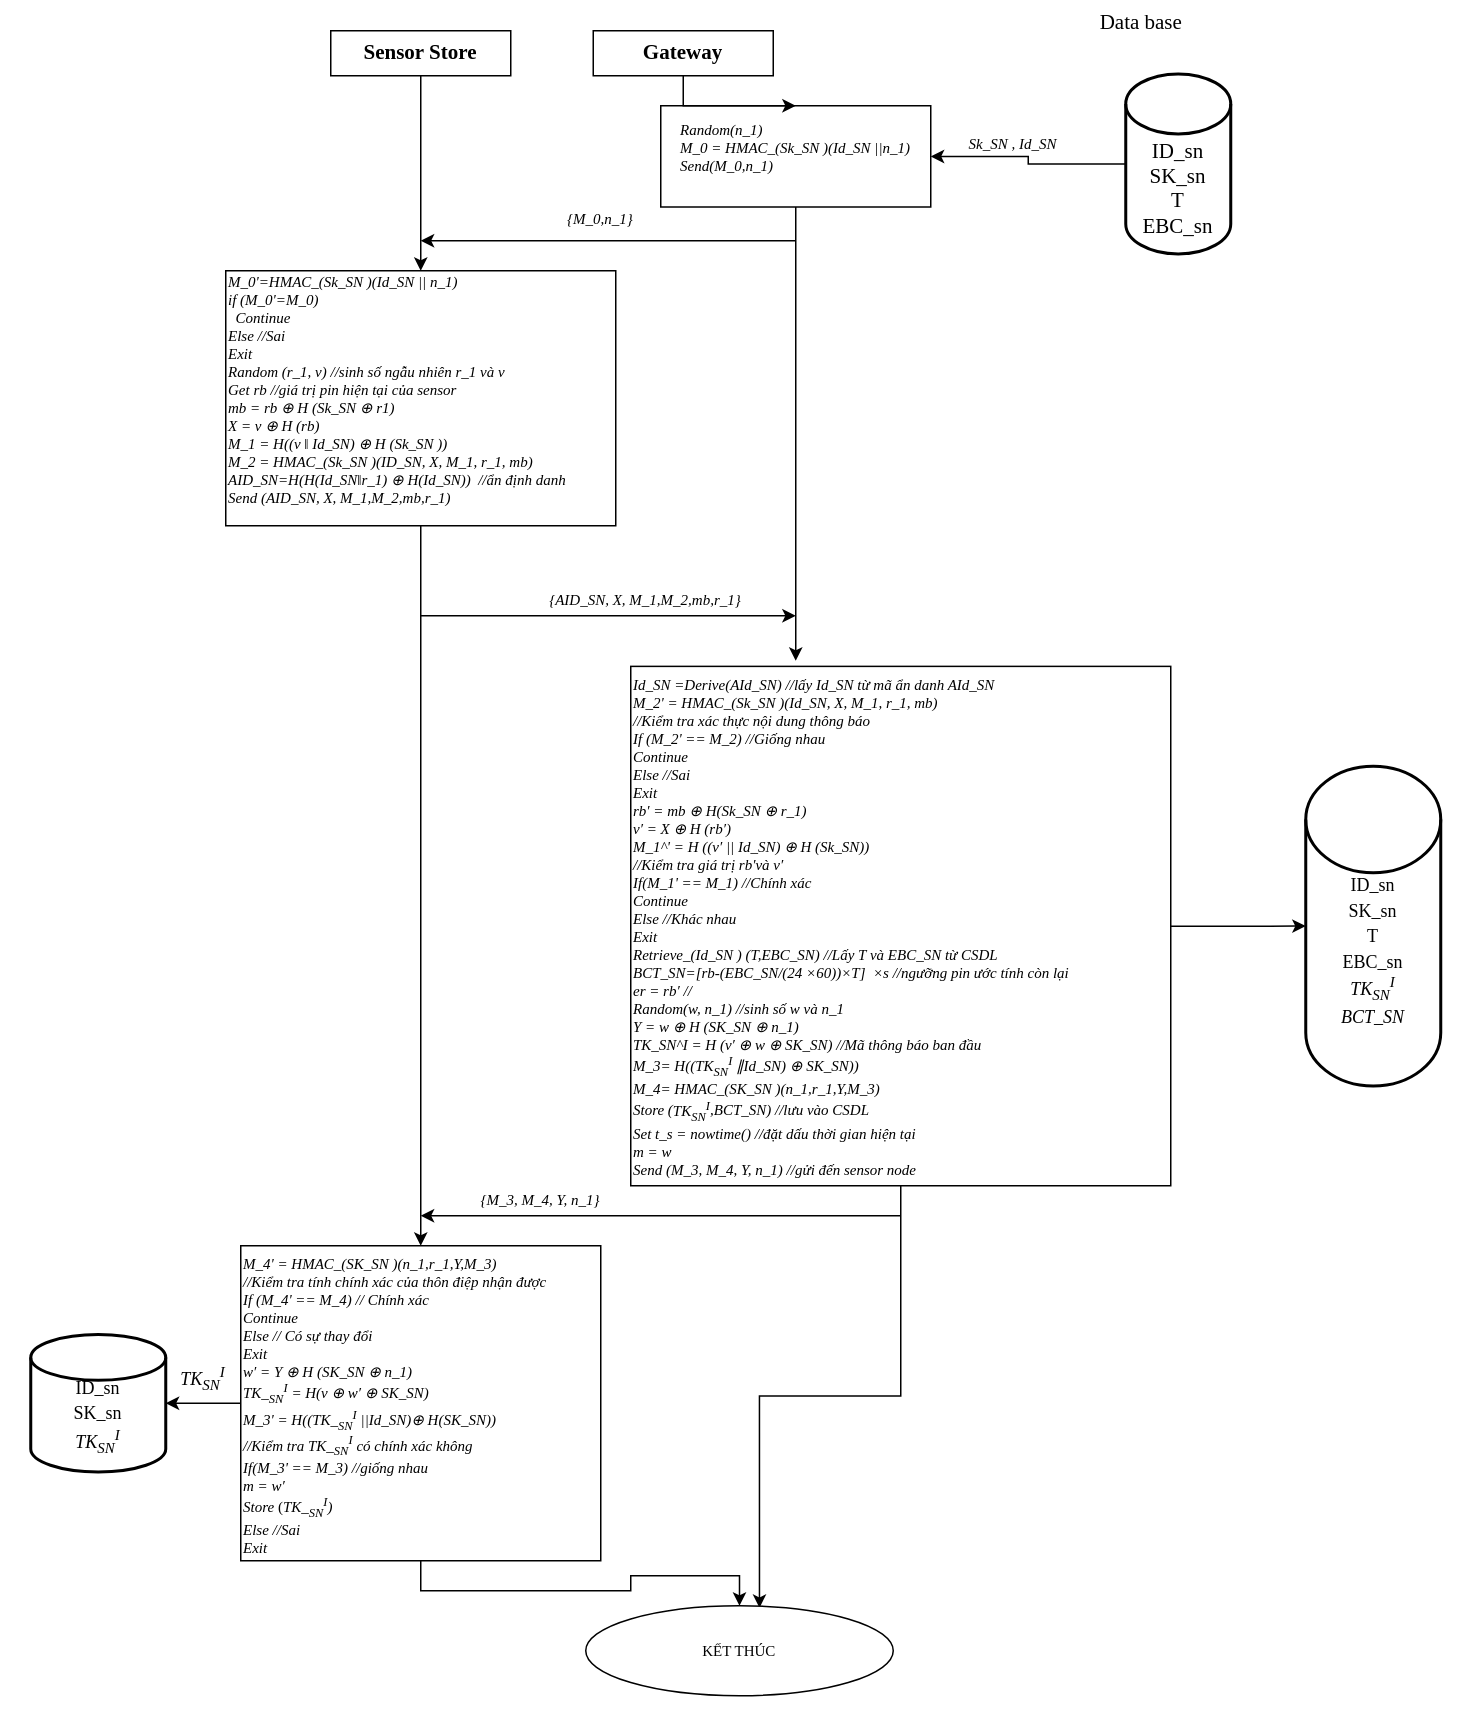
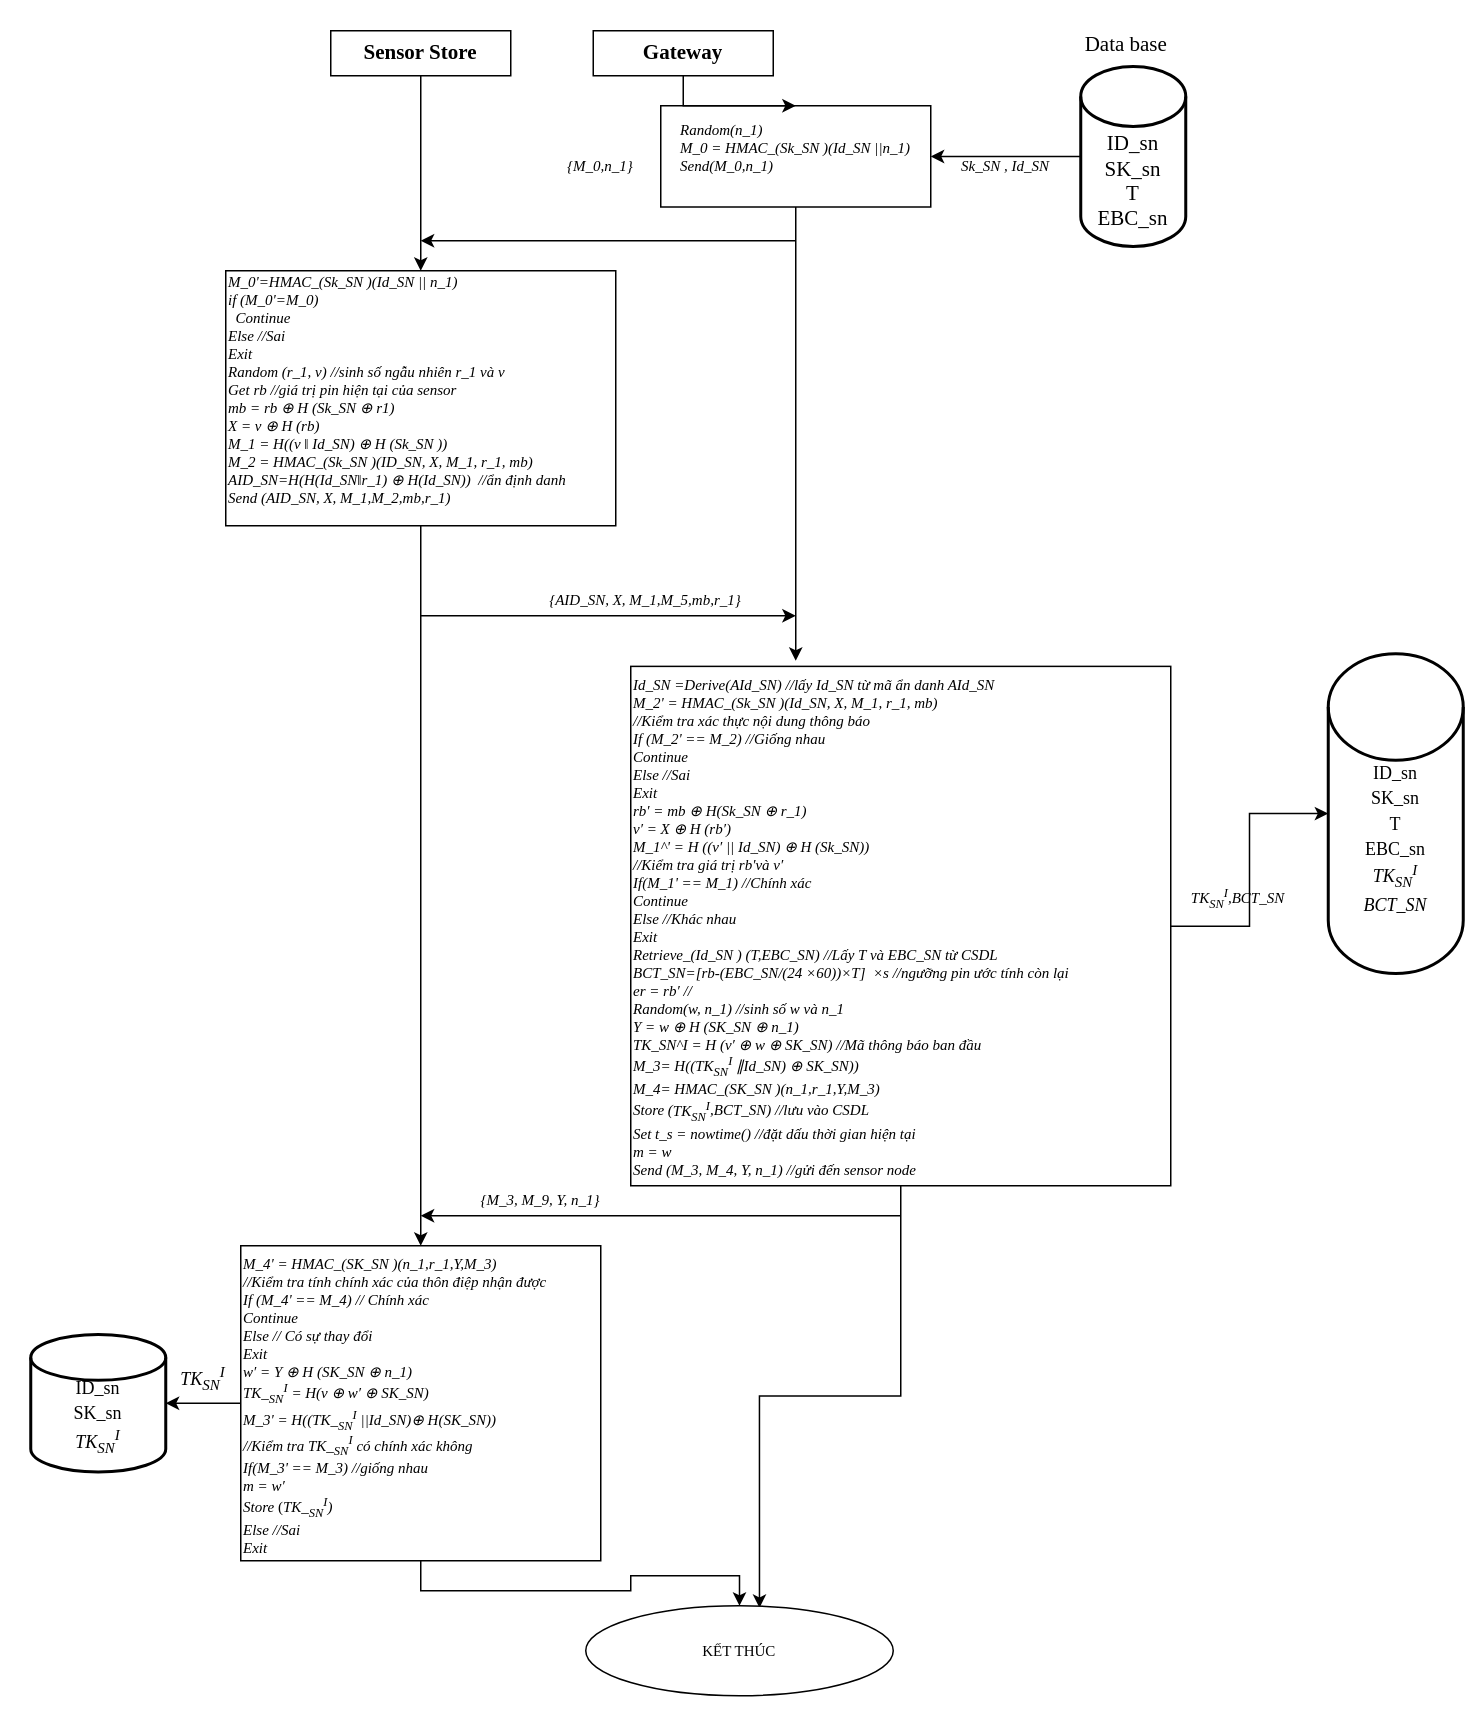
node "Data base": moved (1141, 23) -> (1126, 46)
node "Sk_SN , Id_SN": moved (1013, 143) -> (1006, 166)
node "ID_sn SK_sn T EBC_sn": moved (1178, 164) -> (1133, 156)
node "{M_0,n_1}": moved (601, 218) -> (601, 166)
node "{AID_SN, X, M_1,M_2,mb,r_1}": label "{AID_SN, X, M_1,M_2,mb,r_1}" -> "{AID_SN, X, M_1,M_5,mb,r_1}"
node "TKSNI,BCT_SN": added
node "ID_sn SK_sn T EBC_sn TKSNIBCT_SN": moved (1373, 926) -> (1396, 814)
node "{M_3, M_4, Y, n_1}": label "{M_3, M_4, Y, n_1}" -> "{M_3, M_9, Y, n_1}"
